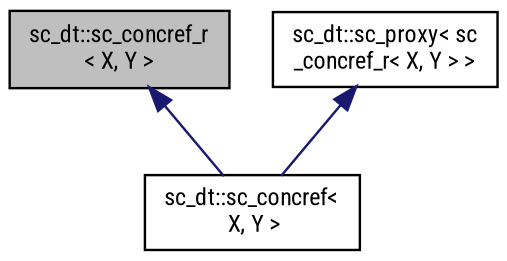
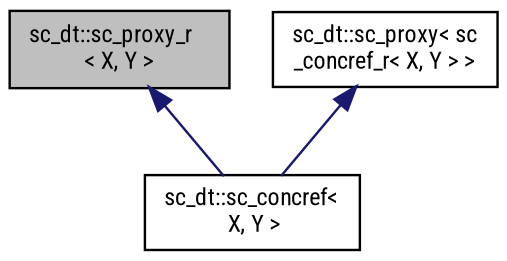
node "sc_dt::sc_concref_r < X, Y >": label "sc_dt::sc_concref_r < X, Y >" -> "sc_dt::sc_proxy_r < X, Y >"
